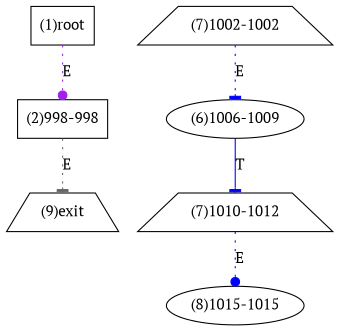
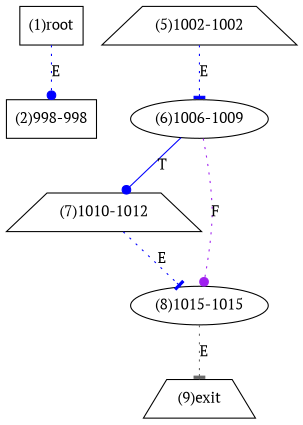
node "(7)1002-1002": label "(7)1002-1002" -> "(5)1002-1002"
edge "(1)root" -> "(2)998-998": color purple -> blue
edge "(2)998-998" -> "(9)exit": now "(8)1015-1015" -> "(9)exit"
edge "(6)1006-1009" -> "(7)1010-1012": arrowhead tee -> dot
edge "(6)1006-1009" -> "(8)1015-1015": added, label "F"
edge "(7)1010-1012" -> "(8)1015-1015": arrowhead dot -> tee
